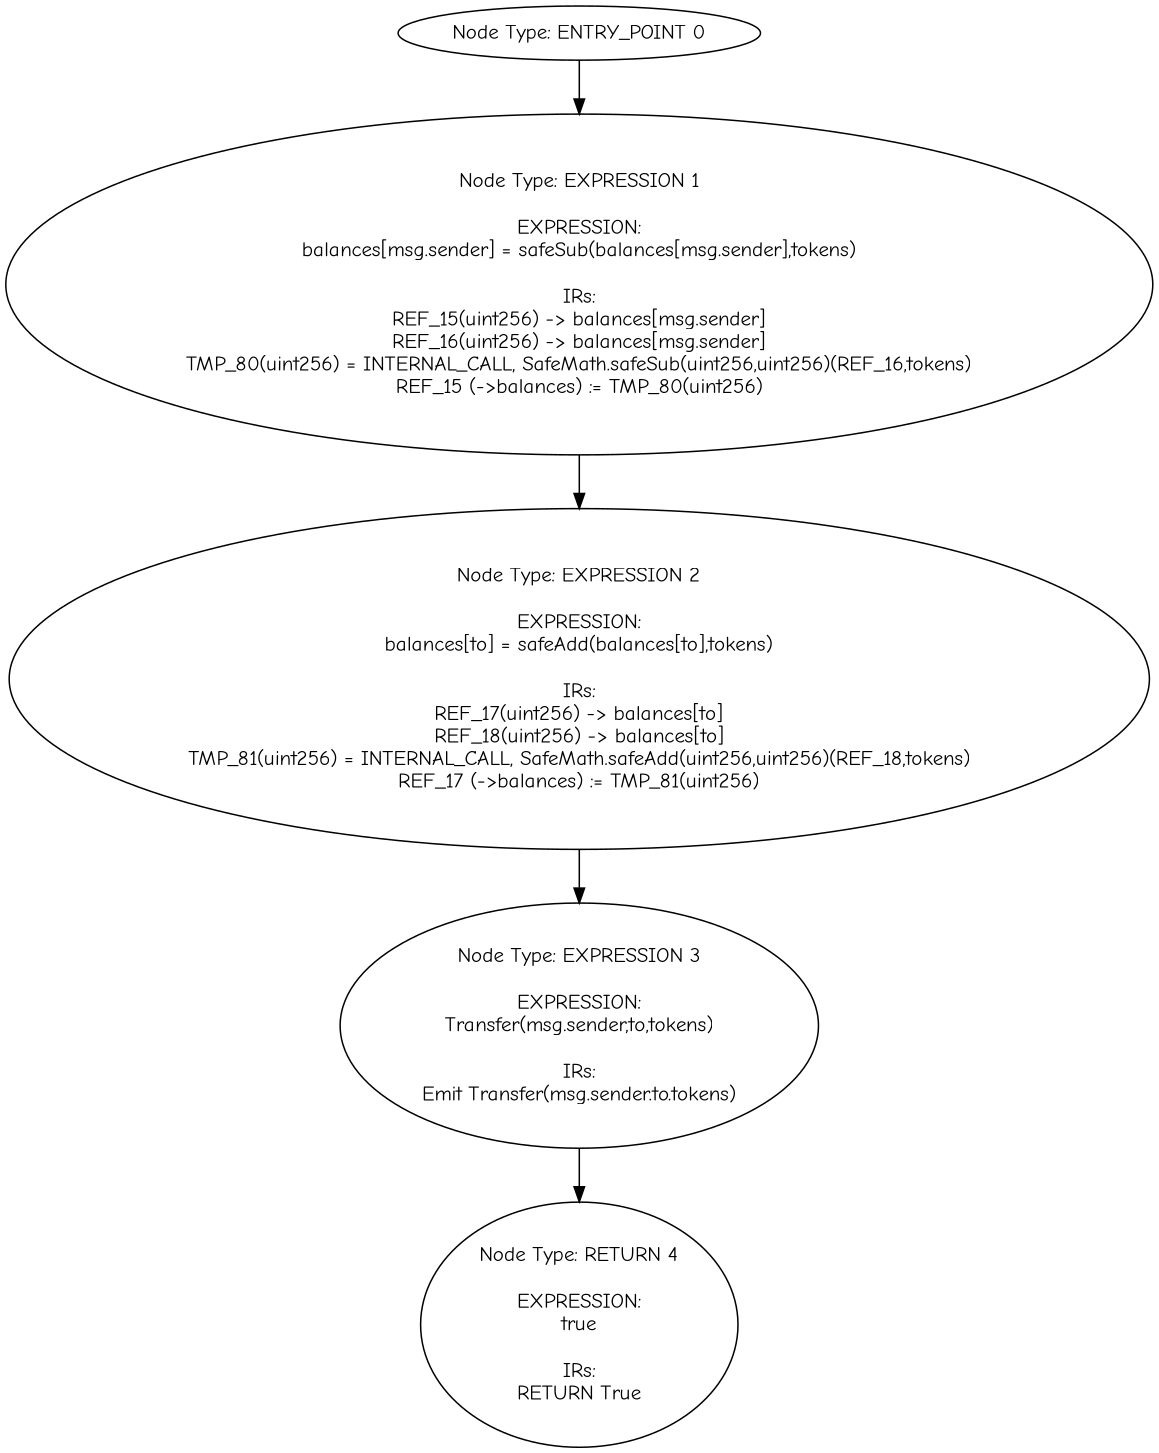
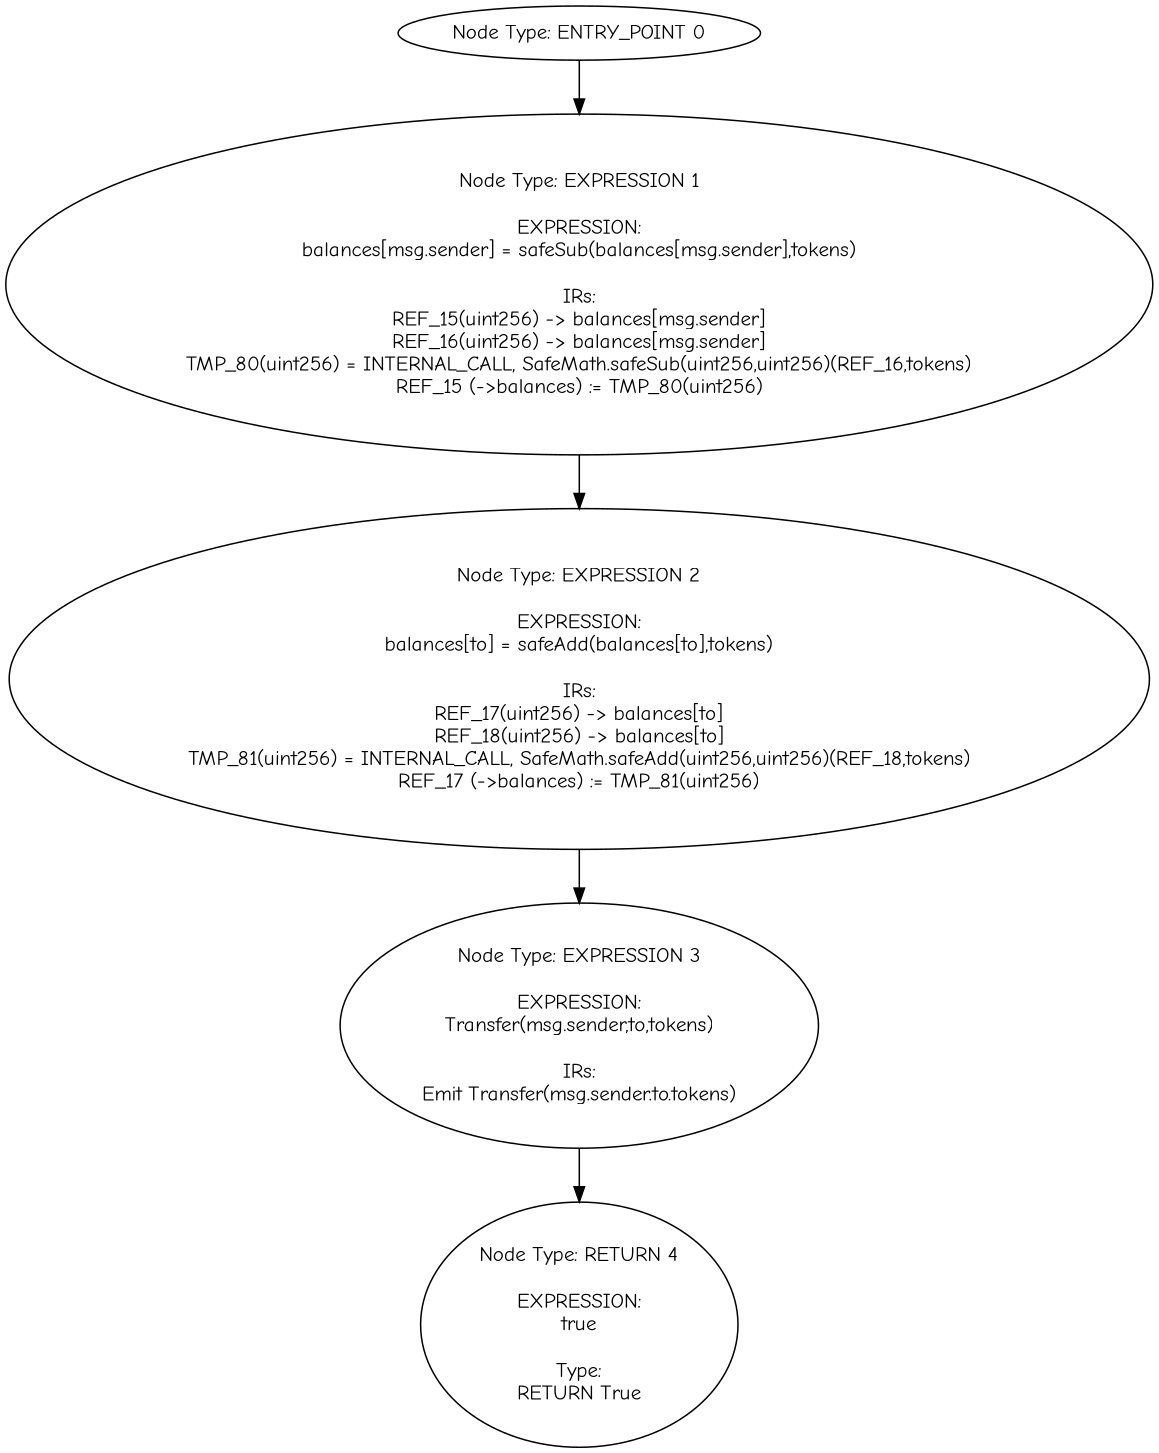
node "Node Type: RETURN 4 EXPRESSION: true IRs: RETURN True": label "Node Type: RETURN 4 EXPRESSION: true IRs: RETURN True" -> "Node Type: RETURN 4 EXPRESSION: true Type: RETURN True"
